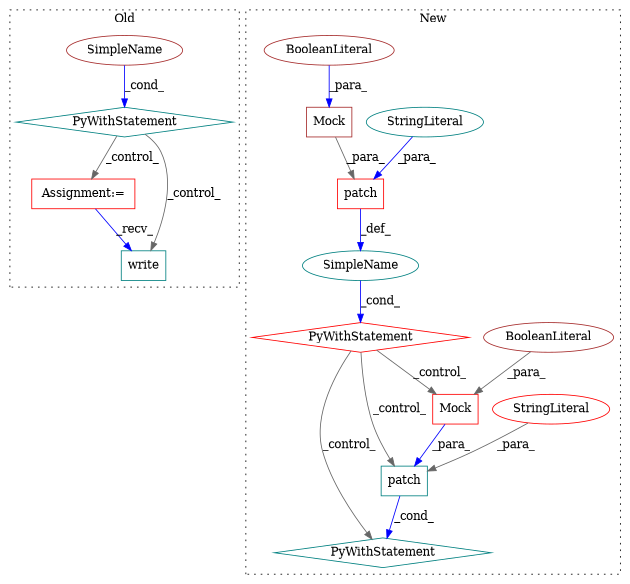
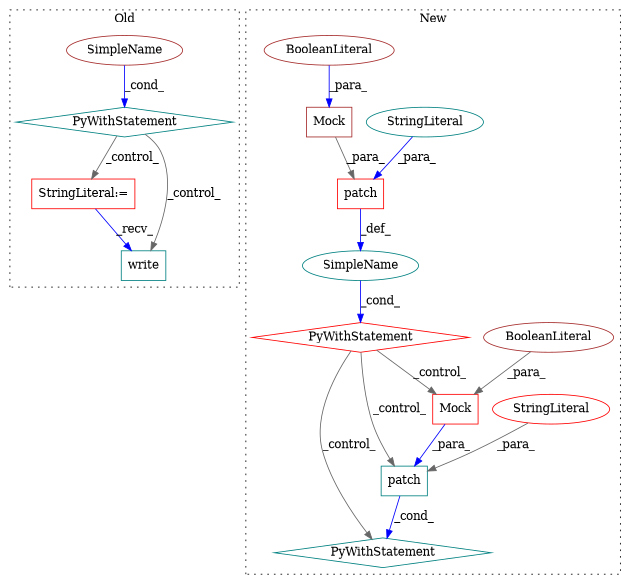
node "Assignment:=": label "Assignment:=" -> "StringLiteral:="
